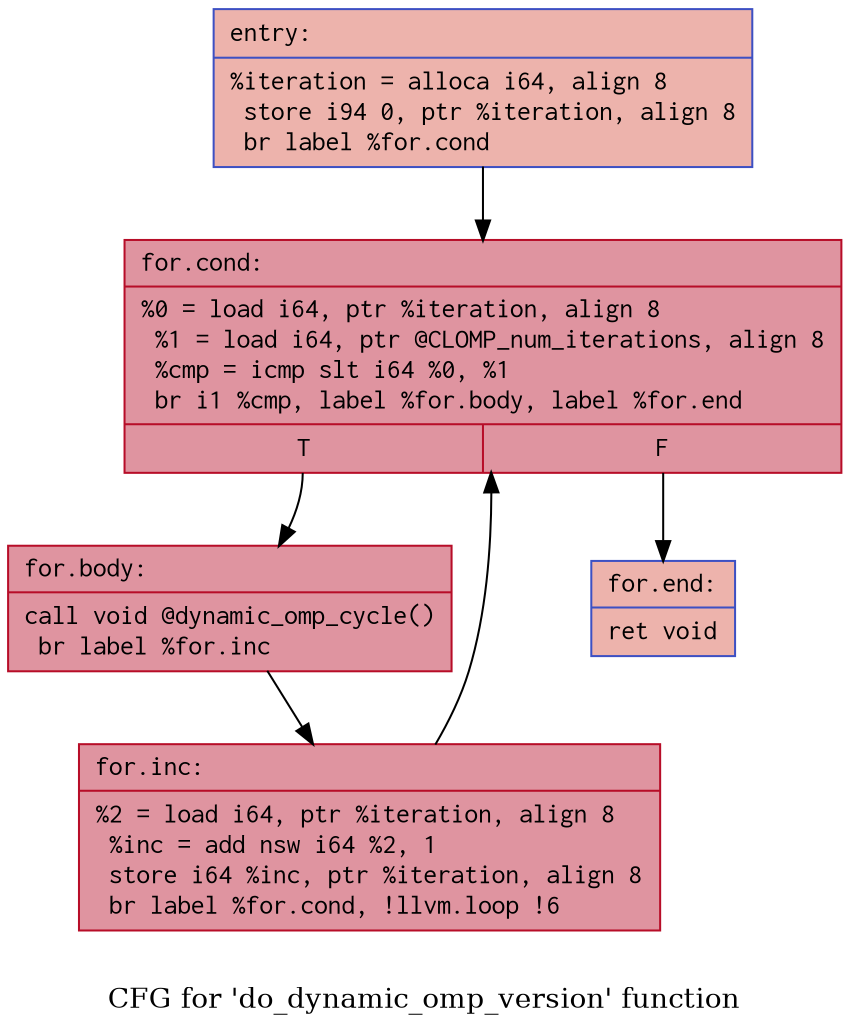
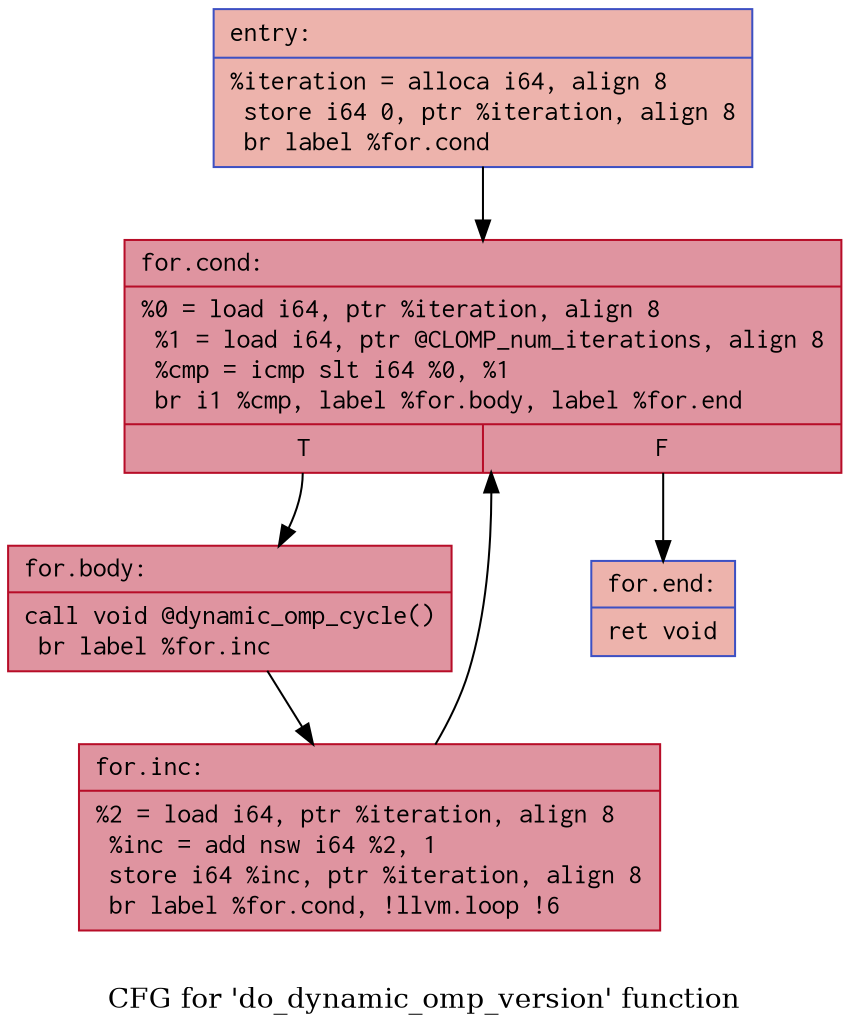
node "entry:": text "store i94 0, ptr %iteration, align 8" -> "store i64 0, ptr %iteration, align 8"
